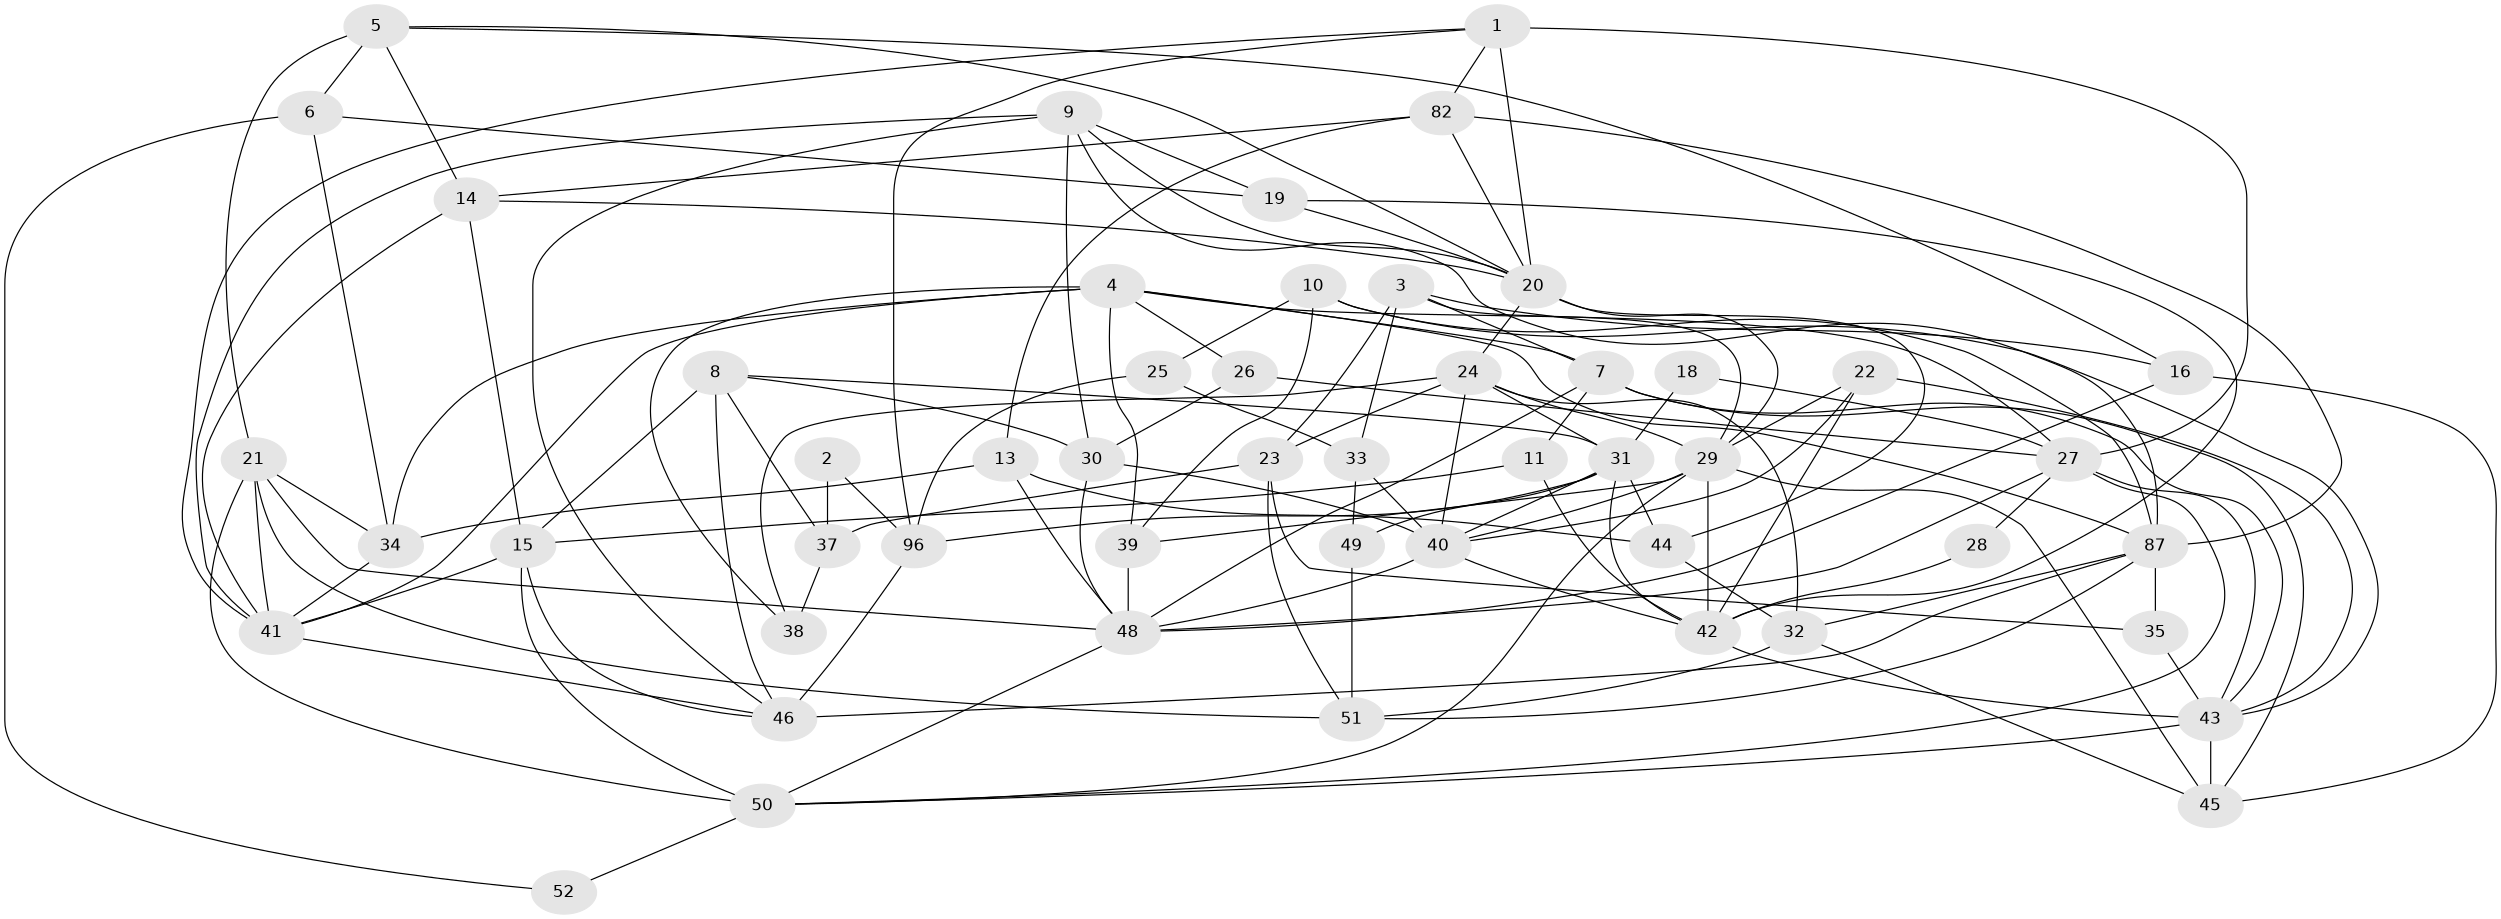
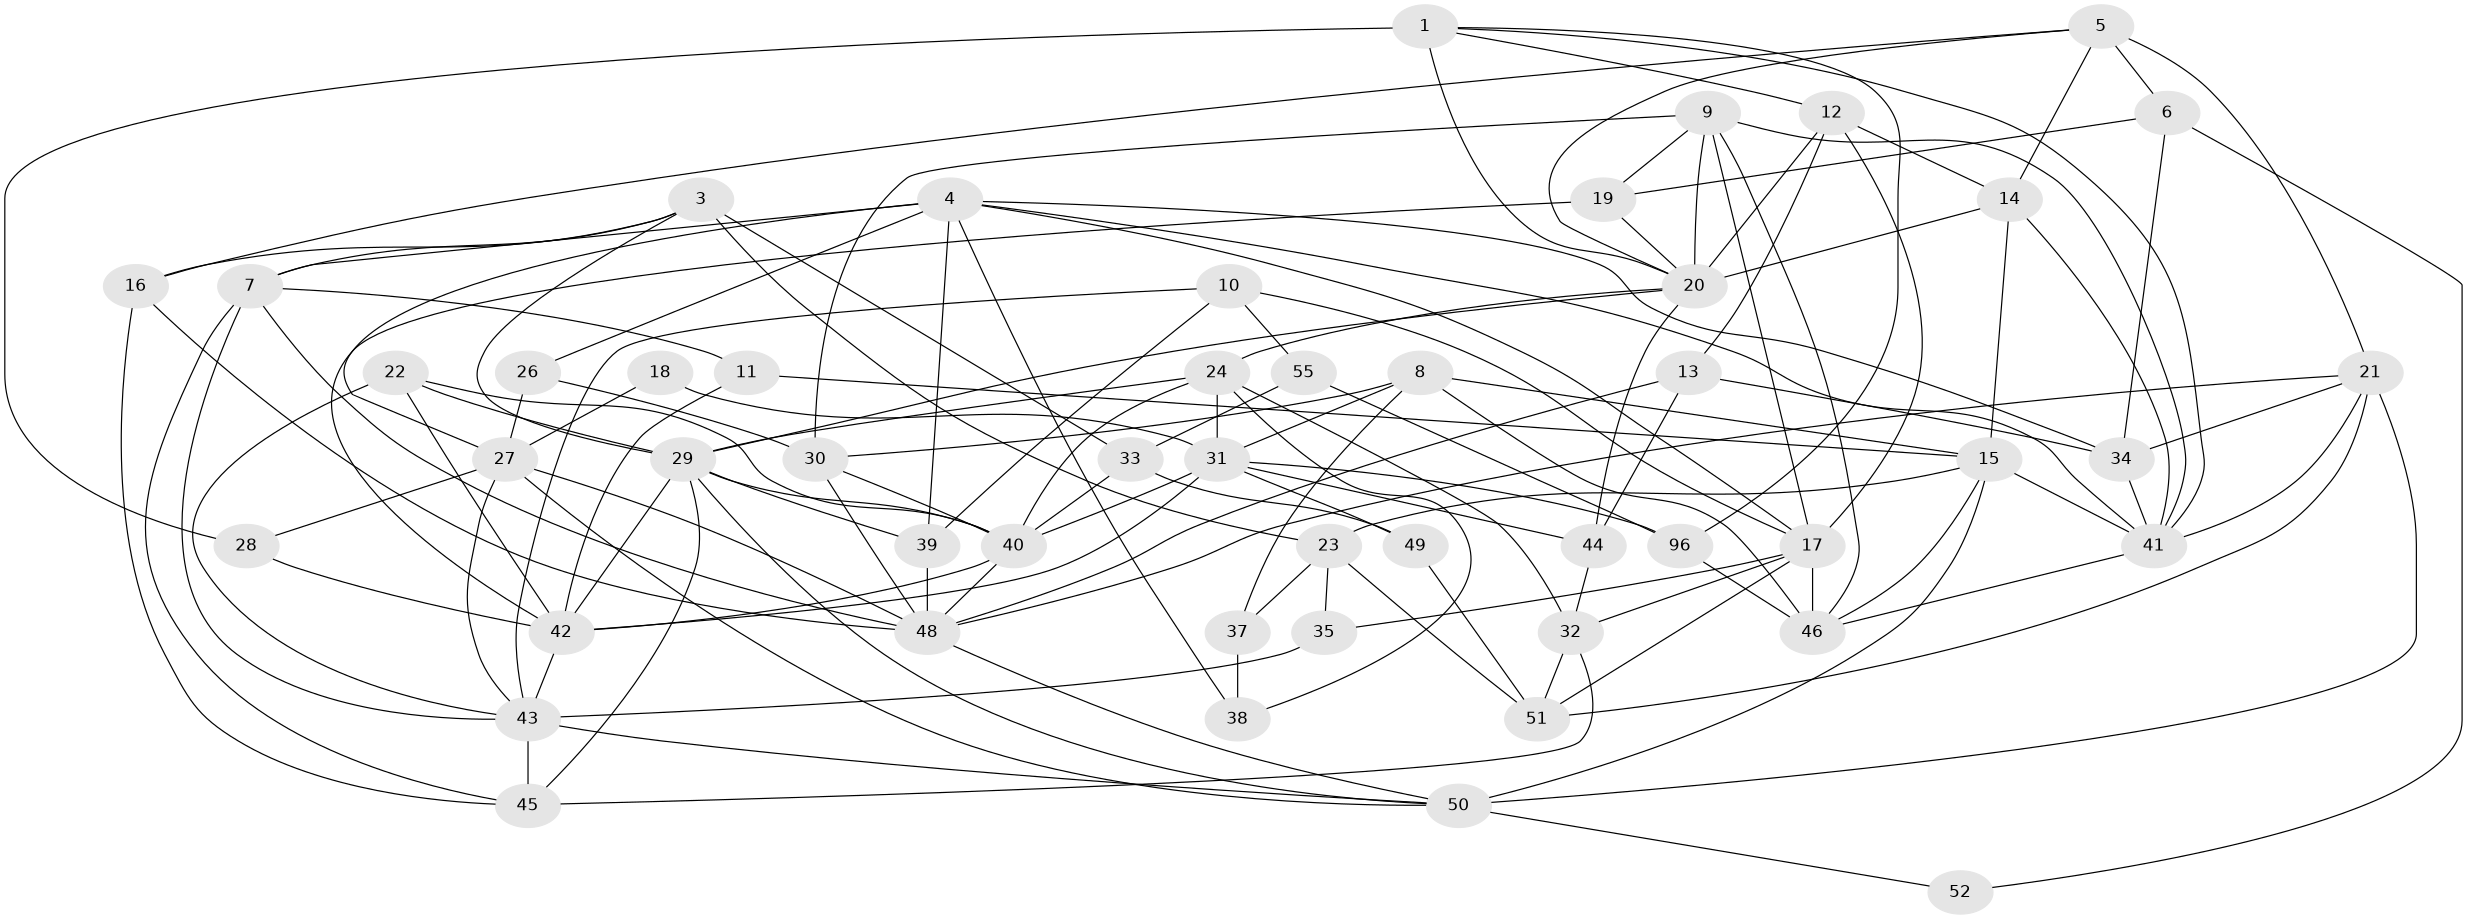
edge "1" -- "27": now "1" -- "28"
node "82": label "82" -> "12"
node "25": label "25" -> "55"
edge "24" -- "23": now "15" -- "23"
node "2": removed
node "87": label "87" -> "17"
